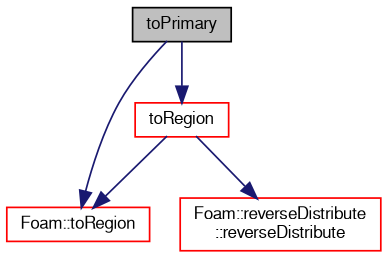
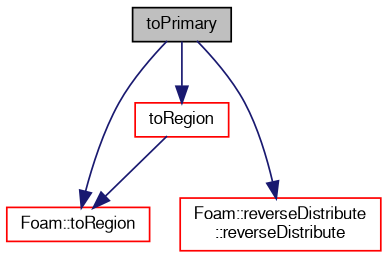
edge "toRegion" -> "Foam::reverseDistribute ::reverseDistribute": now "toPrimary" -> "Foam::reverseDistribute ::reverseDistribute"
